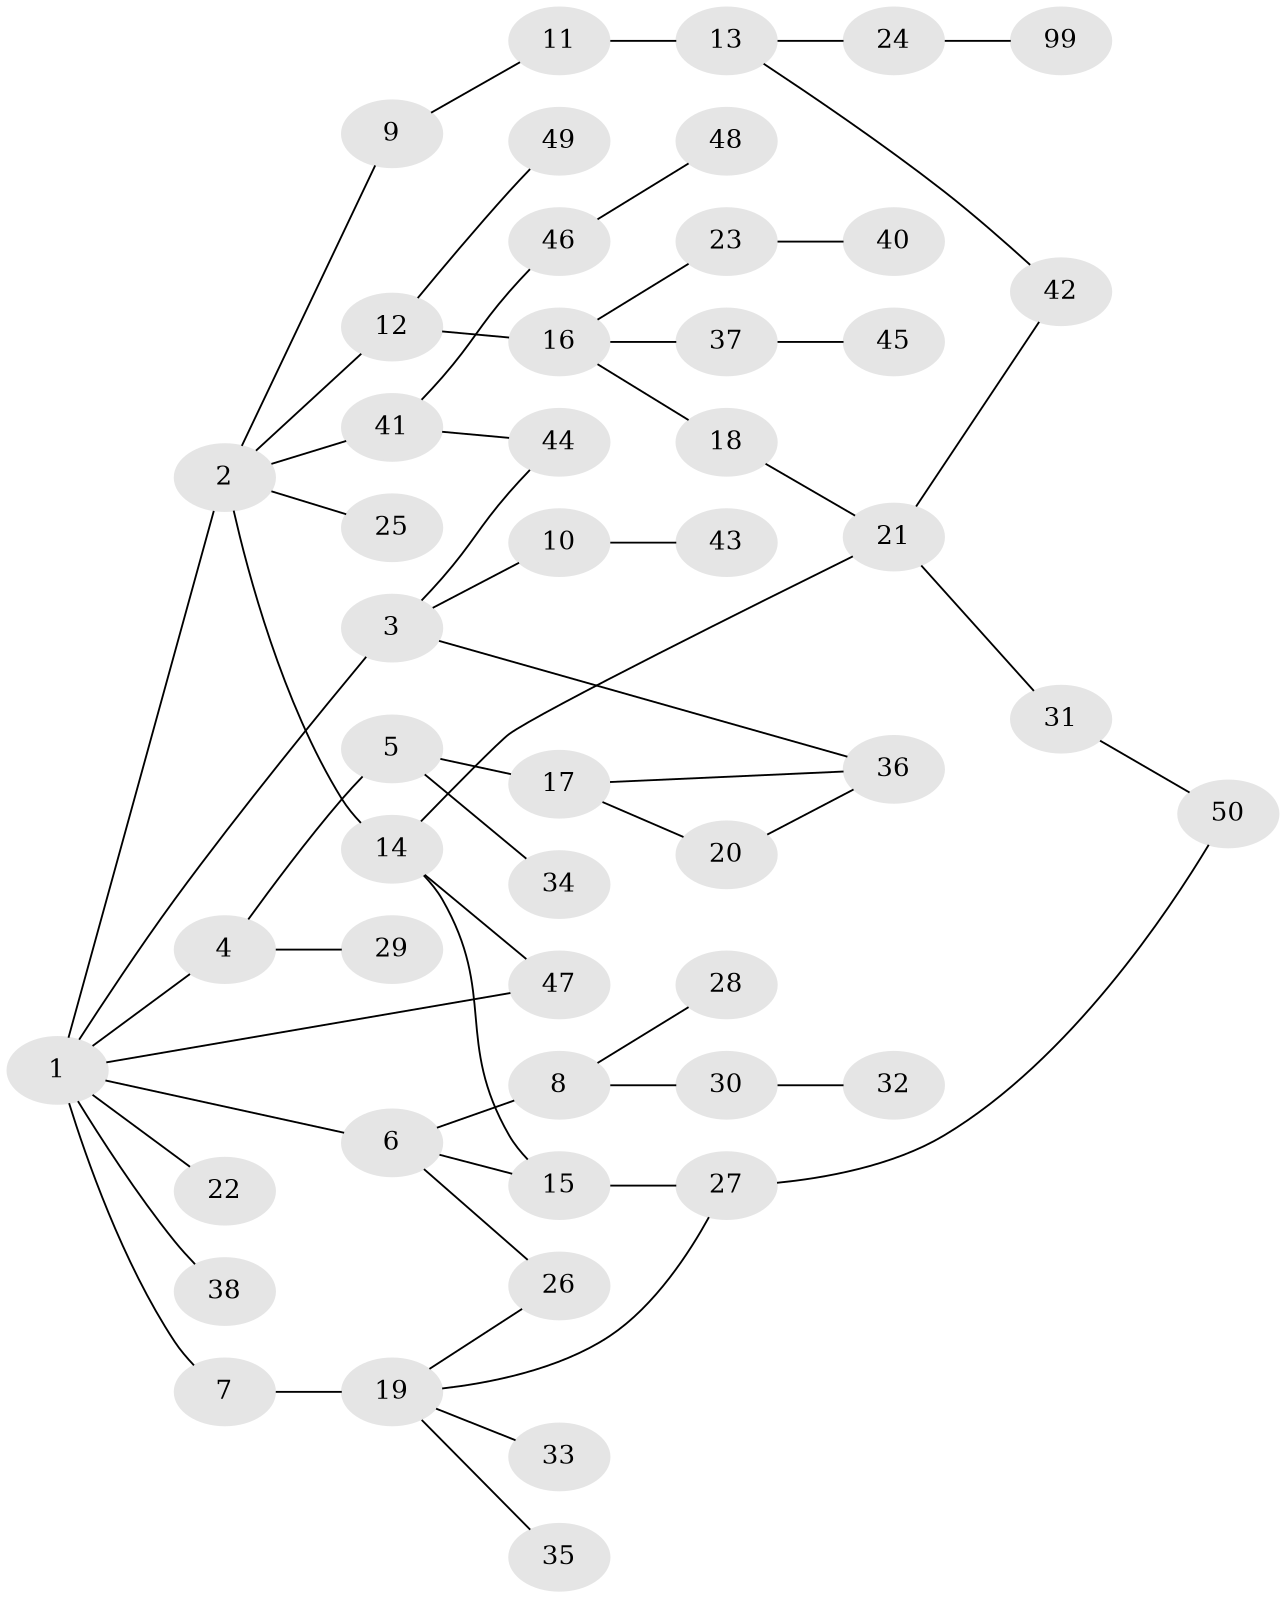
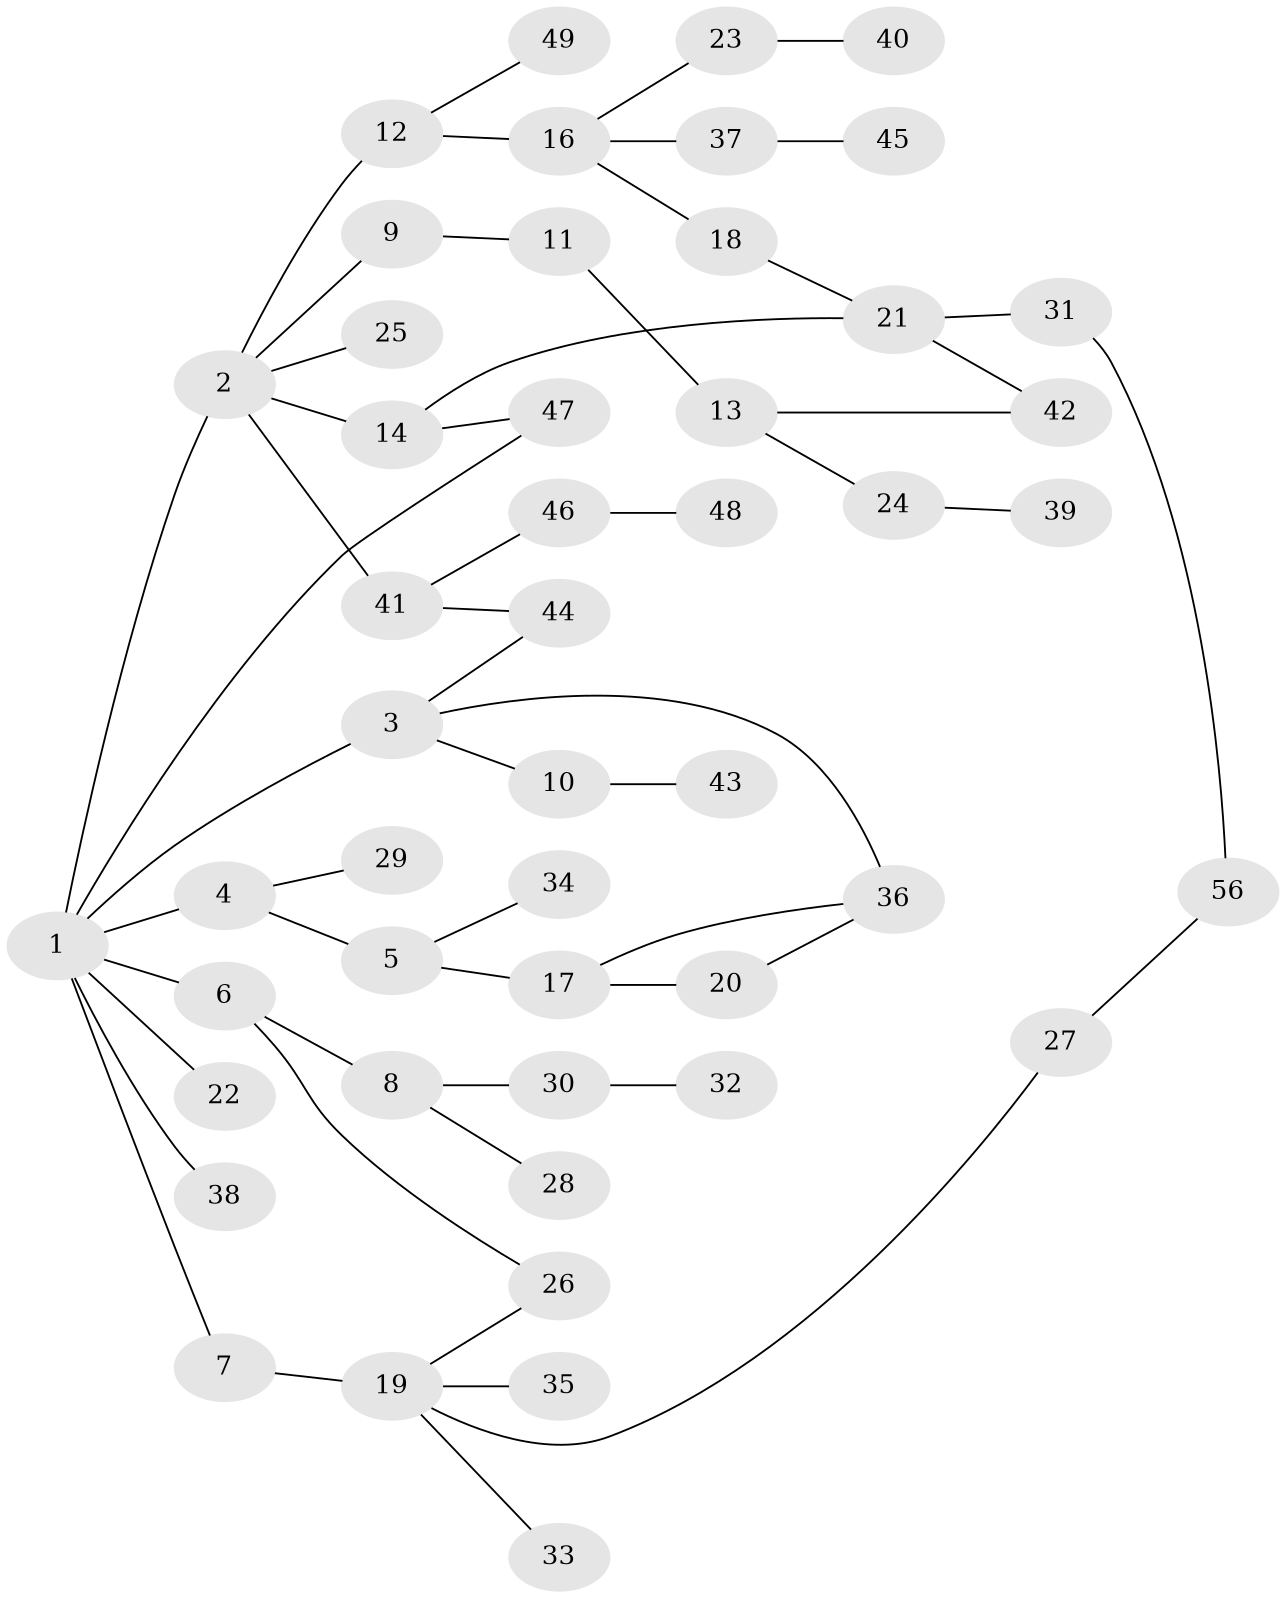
node "99": label "99" -> "39"
node "50": label "50" -> "56"
node "15": removed
